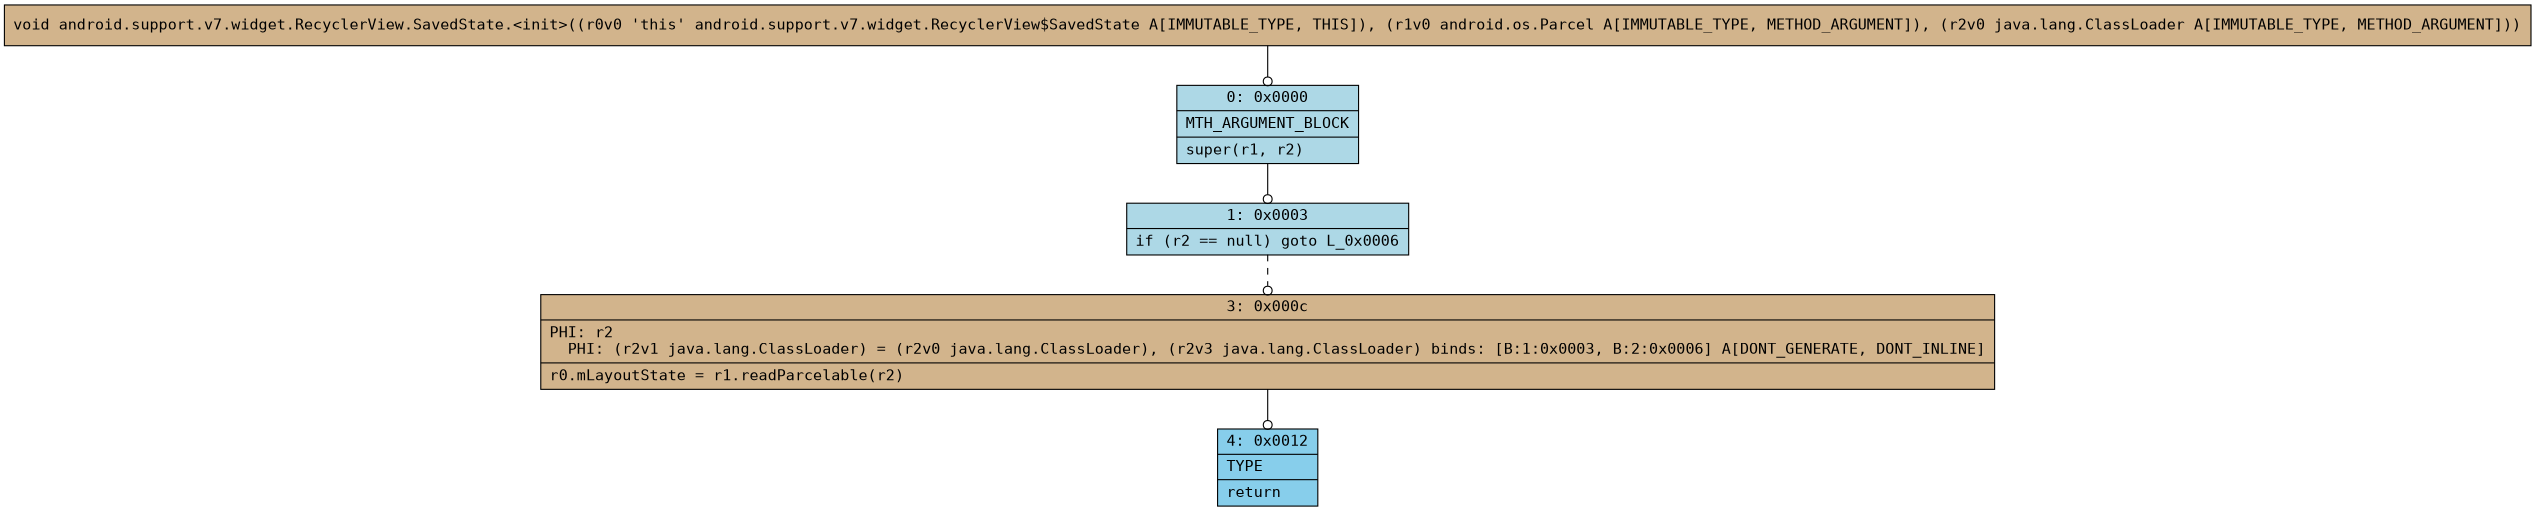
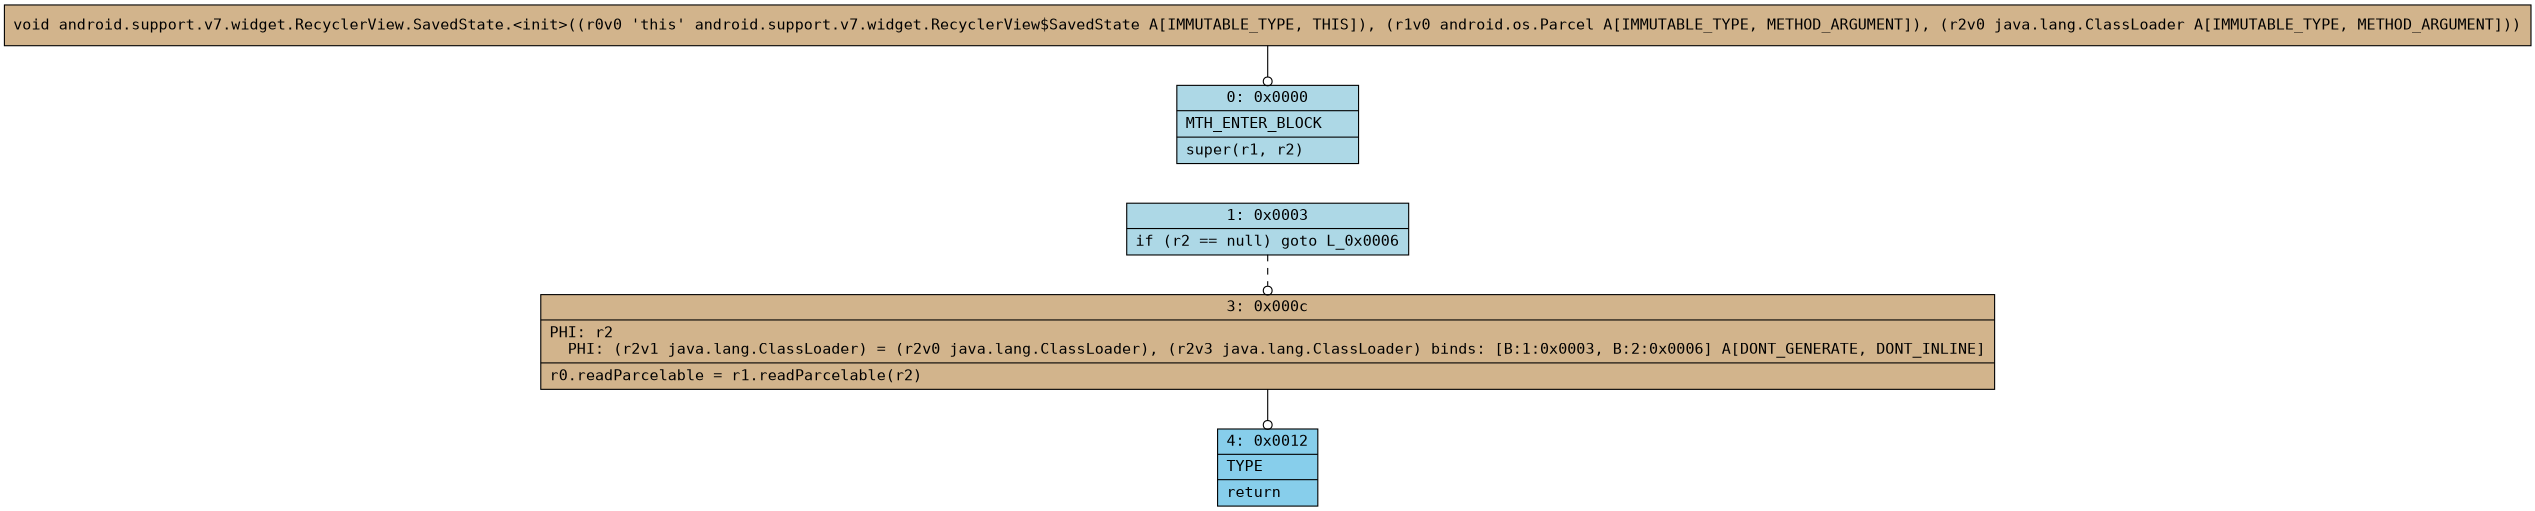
node "0: 0x0000": text "MTH_ARGUMENT_BLOCK" -> "MTH_ENTER_BLOCK"
edge "0: 0x0000" -> "1: 0x0003": removed
node "3: 0x000c": text "r0.mLayoutState = r1.readParcelable(r2)" -> "r0.readParcelable = r1.readParcelable(r2)"
